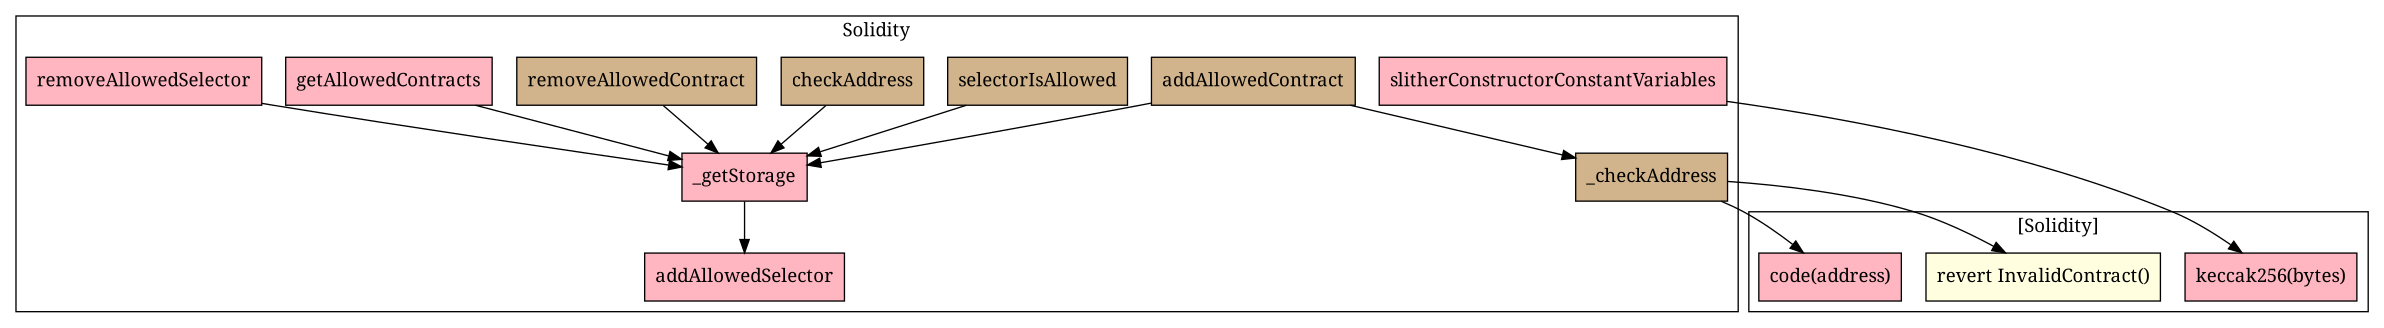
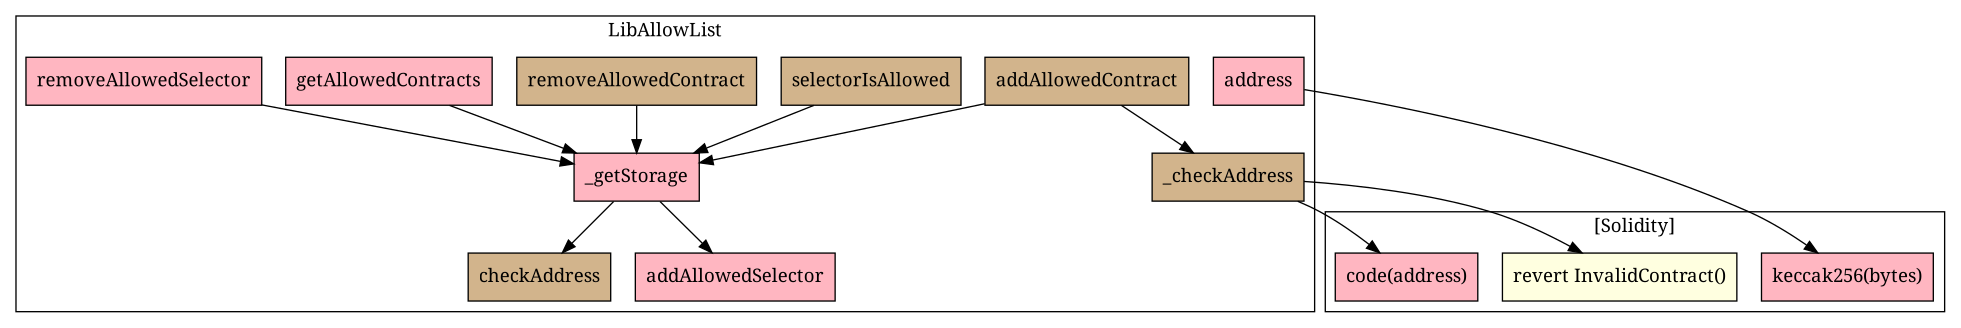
cluster "Solidity": label "Solidity" -> "LibAllowList"
node "slitherConstructorConstantVariables": label "slitherConstructorConstantVariables" -> "address"
edge "checkAddress" -> "_getStorage": reversed
